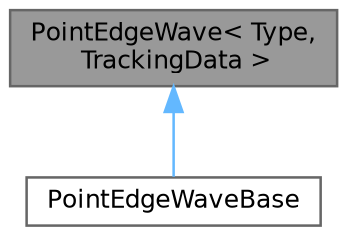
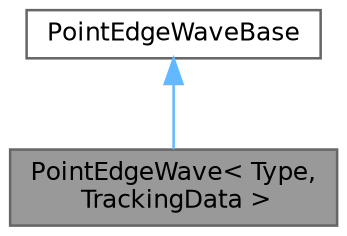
edge "PointEdgeWaveBase" -> "PointEdgeWave< Type, TrackingData >": reversed
